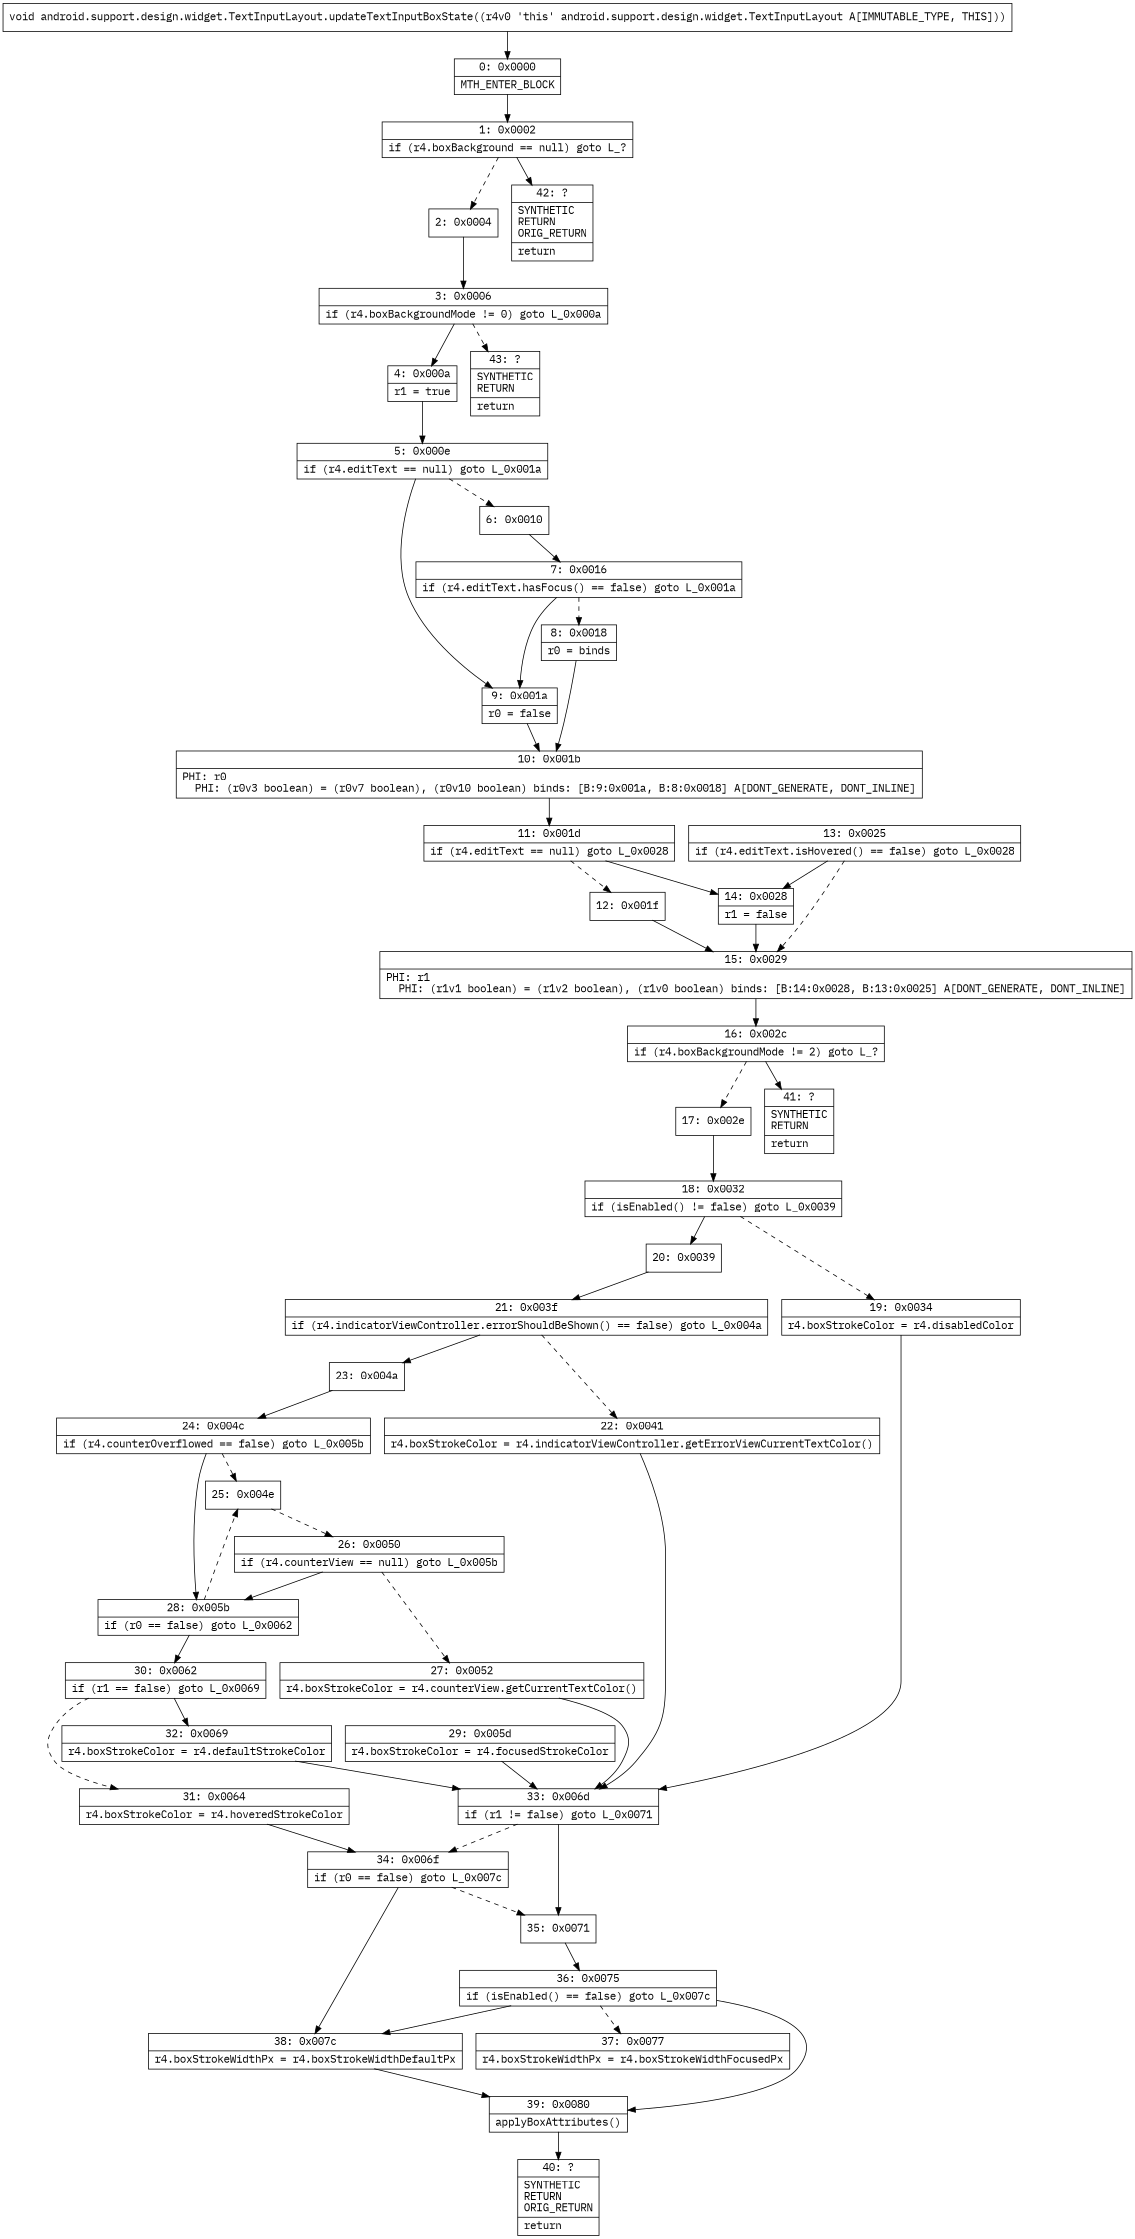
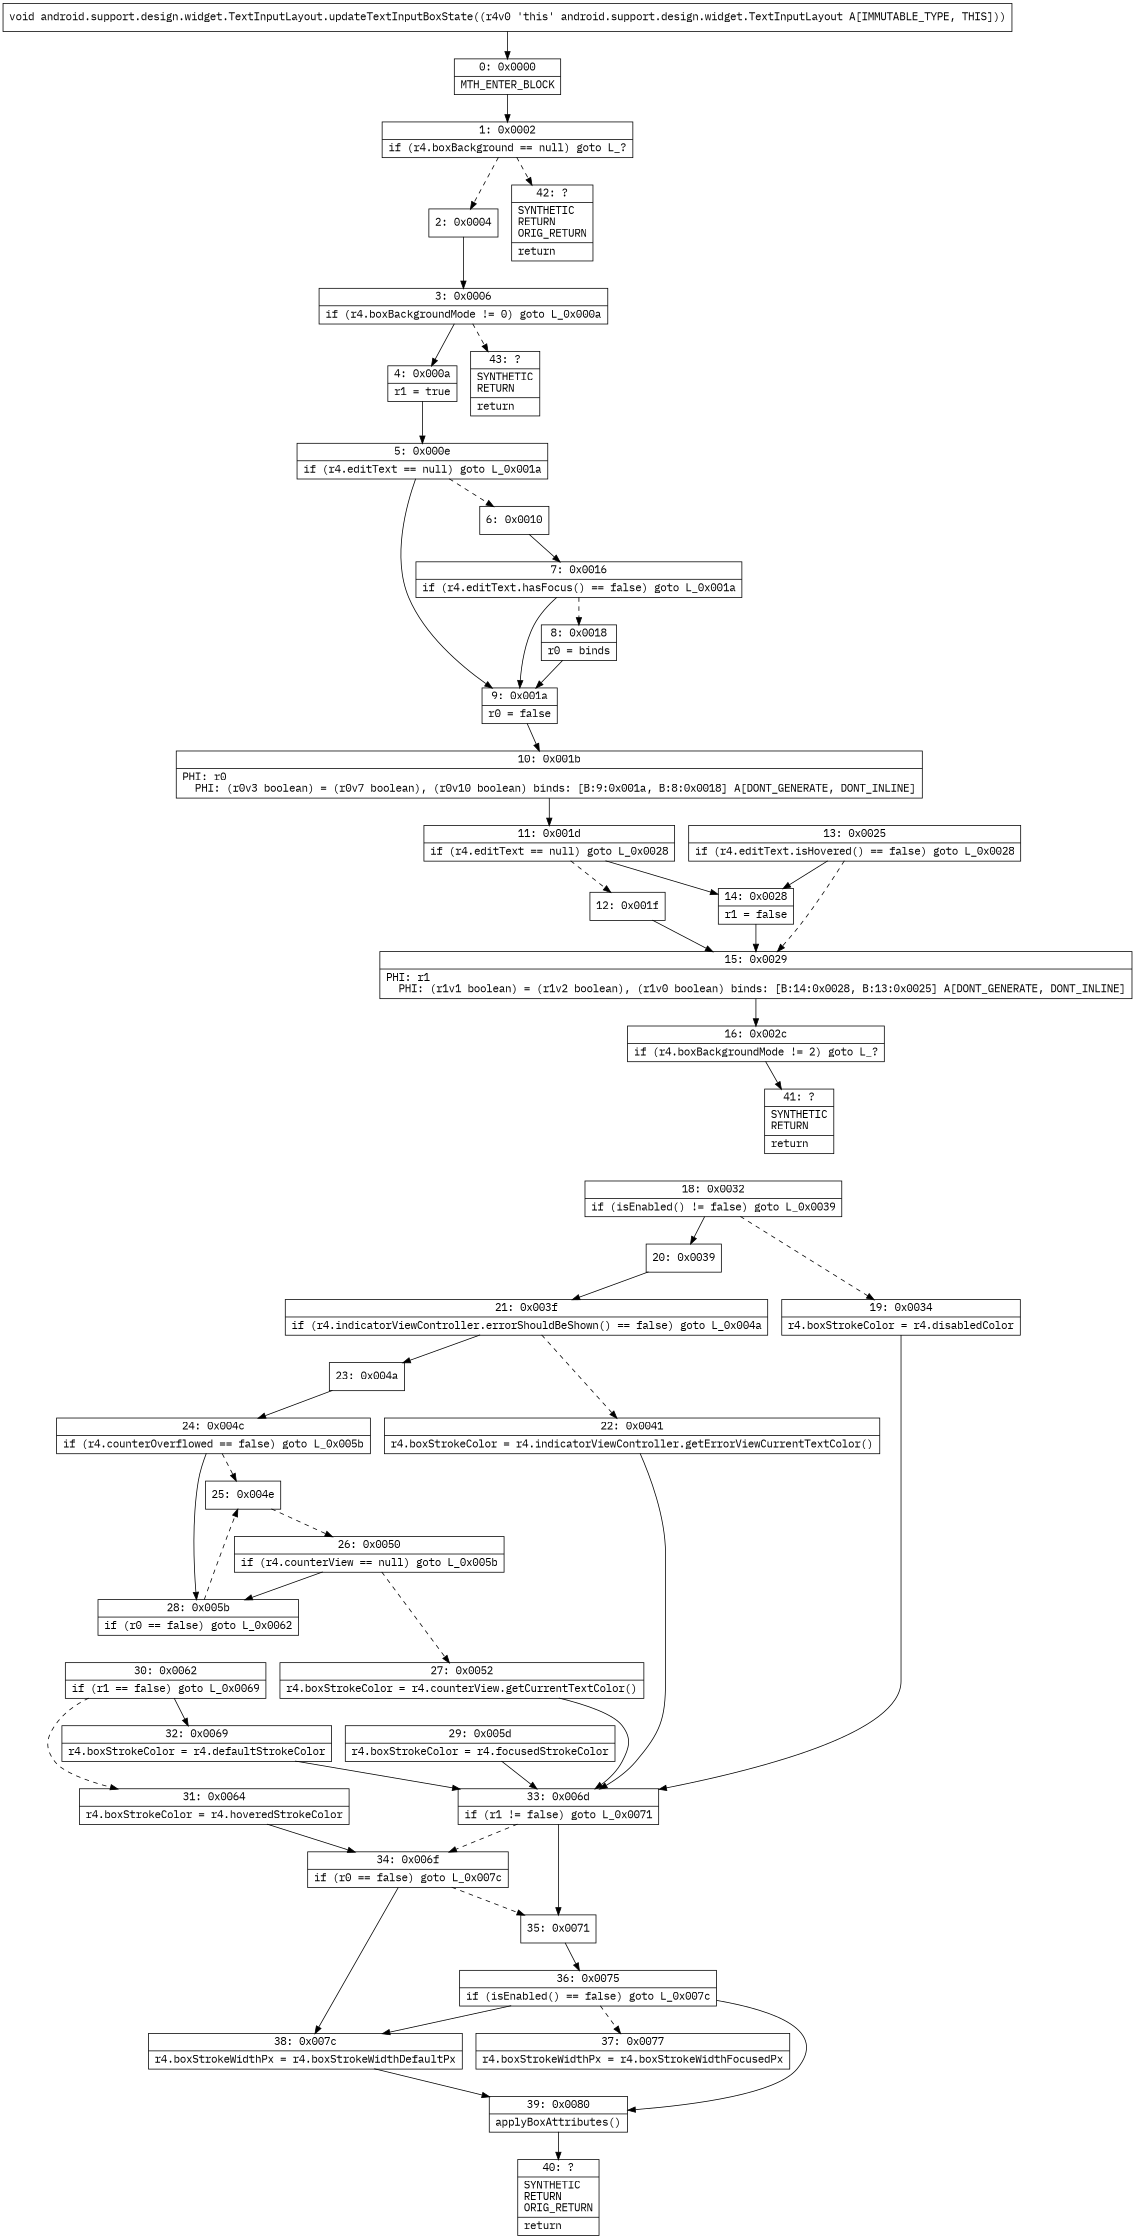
edge "1: 0x0002" -> "42: ?": style solid -> dashed
edge "8: 0x0018" -> "10: 0x001b": now "8: 0x0018" -> "9: 0x001a"
node "17: 0x002e": removed
edge "28: 0x005b" -> "30: 0x0062": removed
